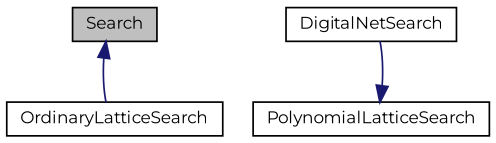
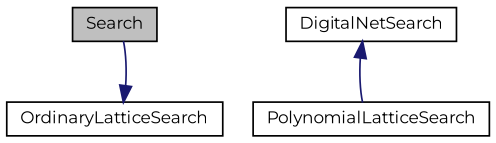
edge "DigitalNetSearch" -> "PolynomialLatticeSearch": reversed
edge "OrdinaryLatticeSearch" -> "Search": reversed
